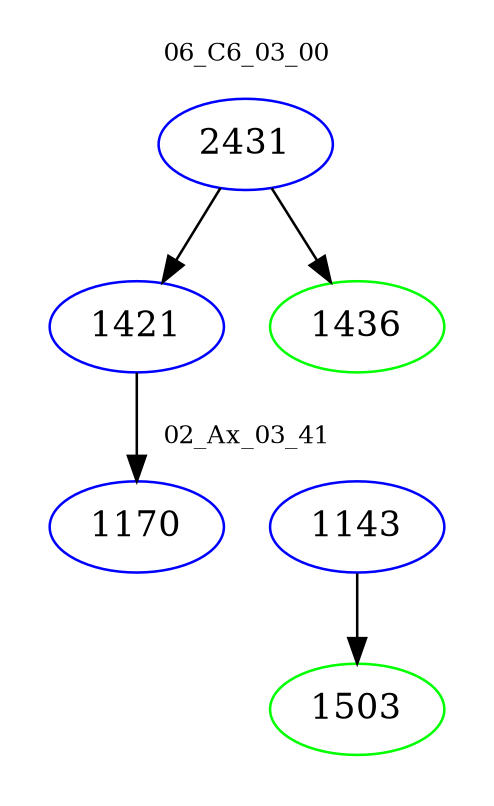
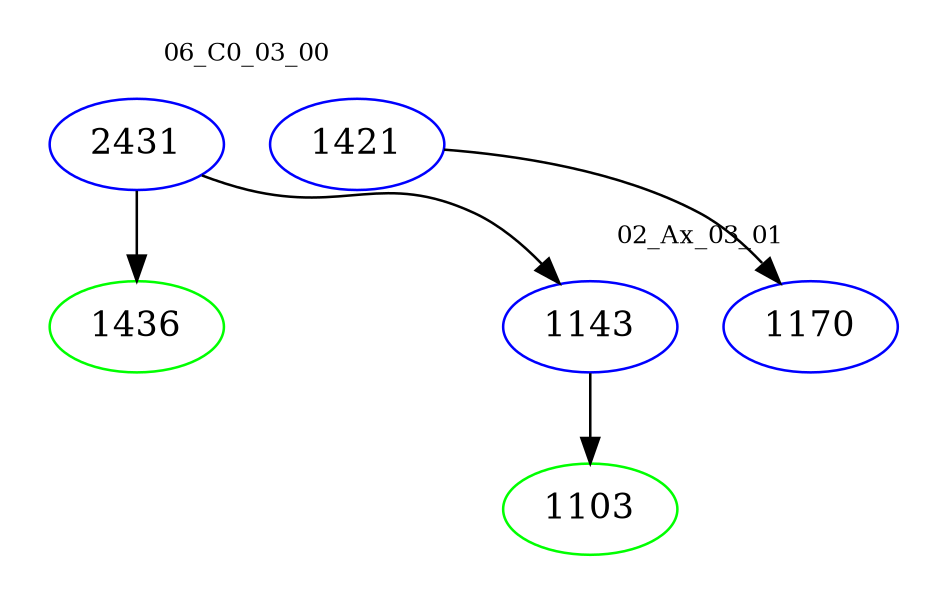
cluster "06_C6_03_00": label "06_C6_03_00" -> "06_C0_03_00"
edge "2431" -> "1421": now "2431" -> "1143"
cluster "02_Ax_03_41": label "02_Ax_03_41" -> "02_Ax_03_01"
node "1503": label "1503" -> "1103"
